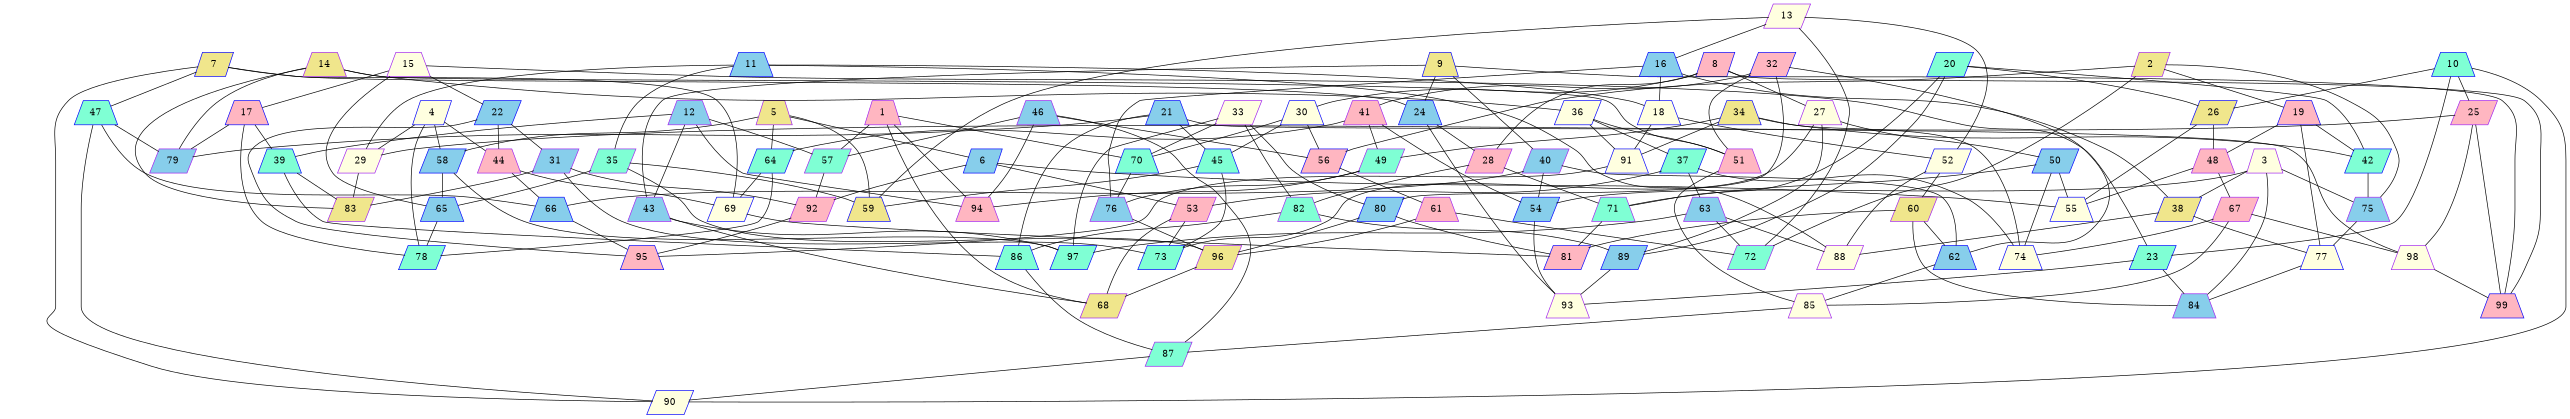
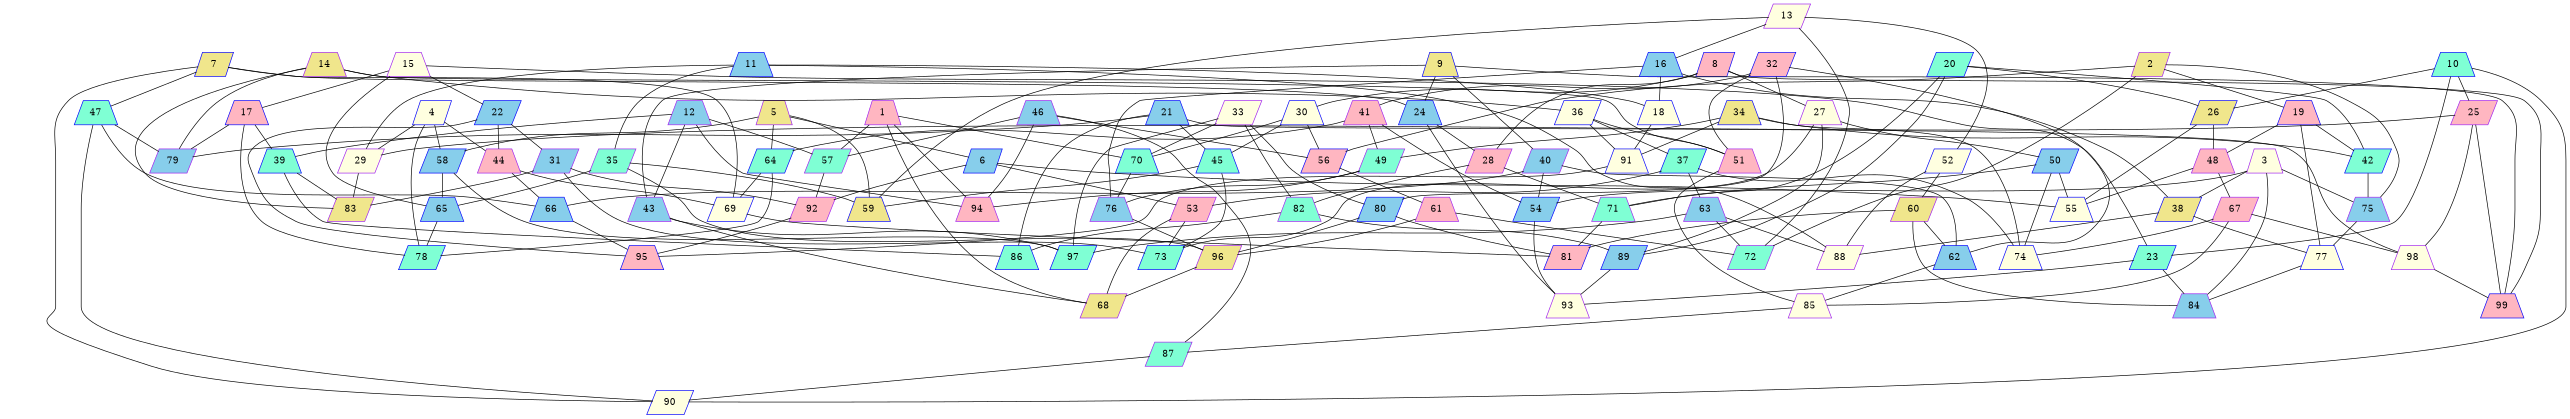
edge "18" -- "52": removed
edge "86" -- "87": removed
